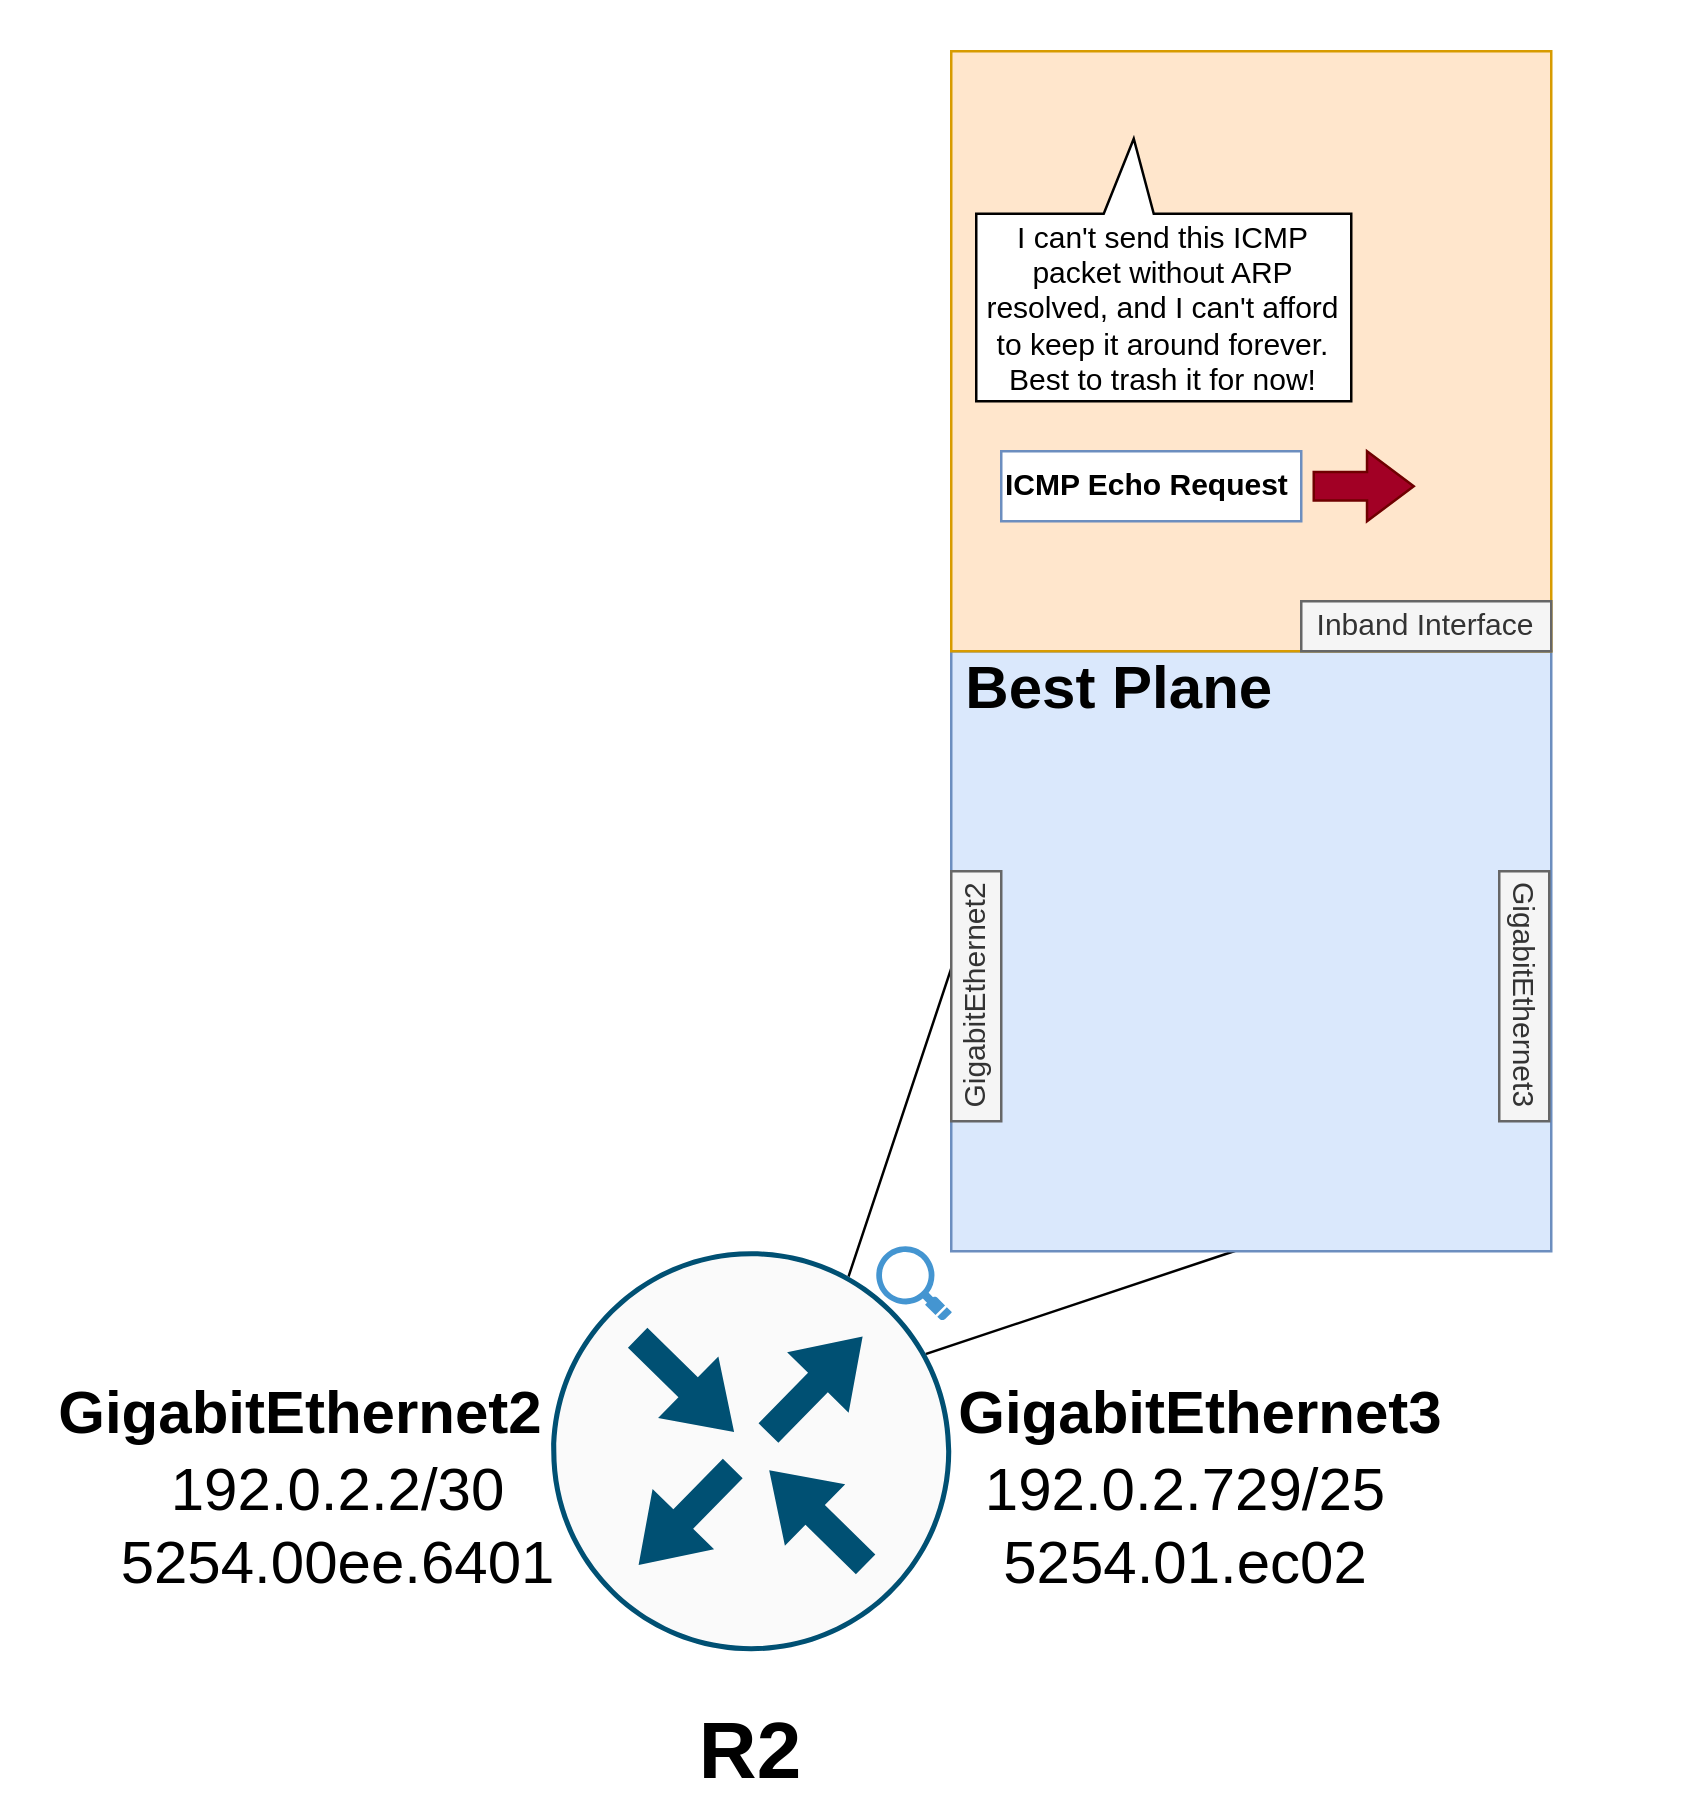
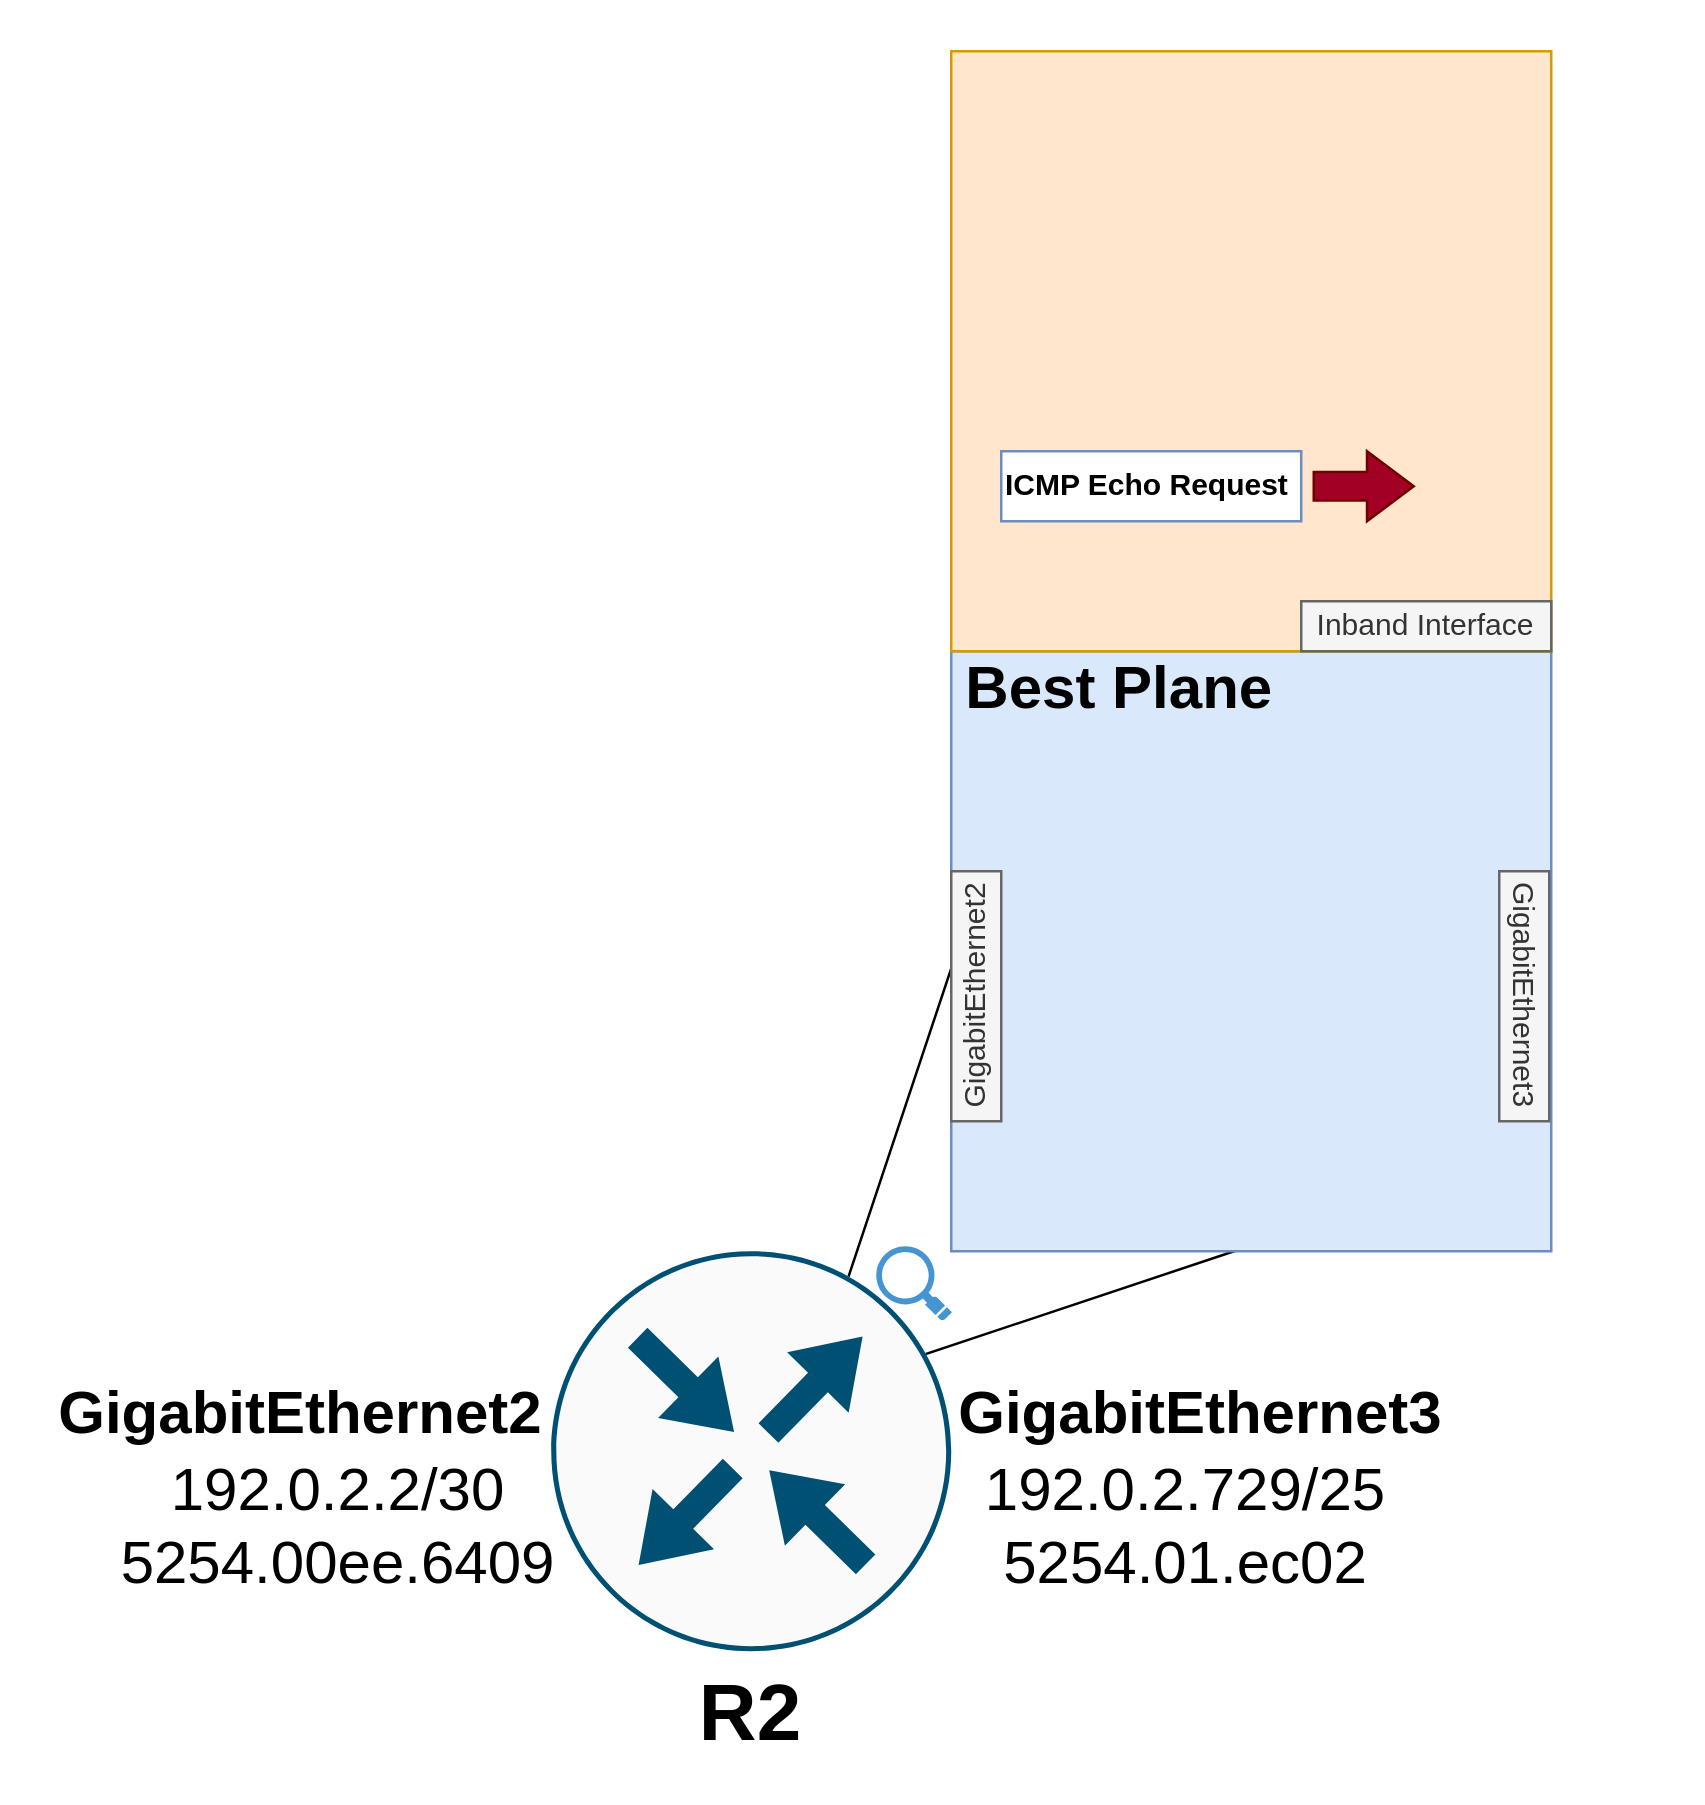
node "I can't send this ICMP packet without ARP resolved, and I can't afford to keep it around forever. Best to trash it for now!": removed
node "192.0.2.2/30 5254.00ee.6401": label "192.0.2.2/30 5254.00ee.6401" -> "192.0.2.2/30 5254.00ee.6409"
node "R2": moved (751, 1751) -> (751, 1714)
